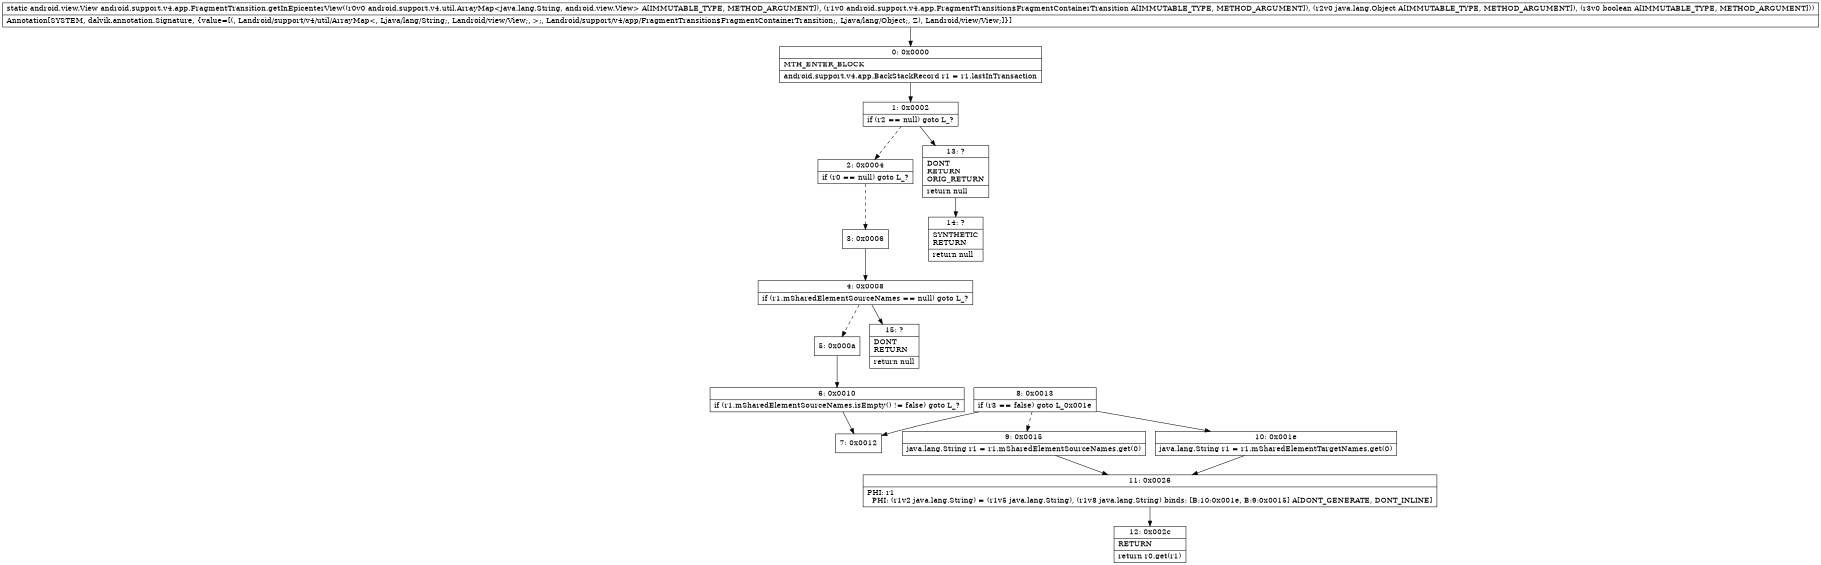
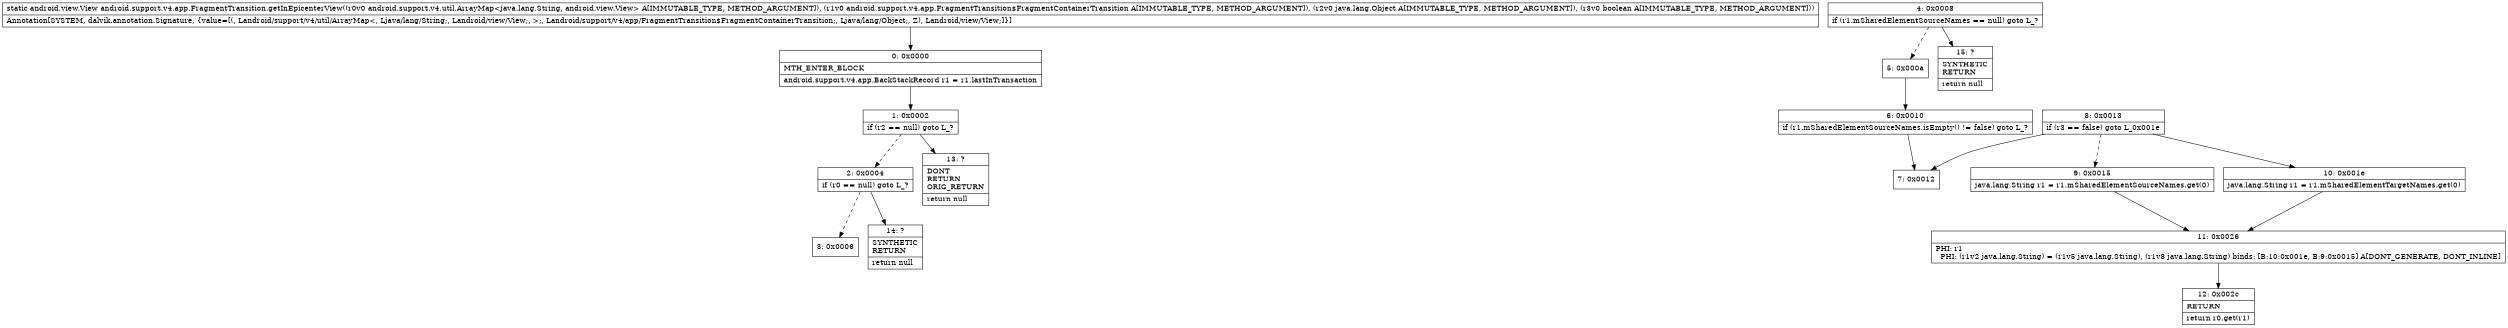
edge "13: ?" -> "14: ?": now "2: 0x0004" -> "14: ?"
edge "3: 0x0006" -> "4: 0x0008": removed
node "15: ?": text "DONT" -> "SYNTHETIC"
